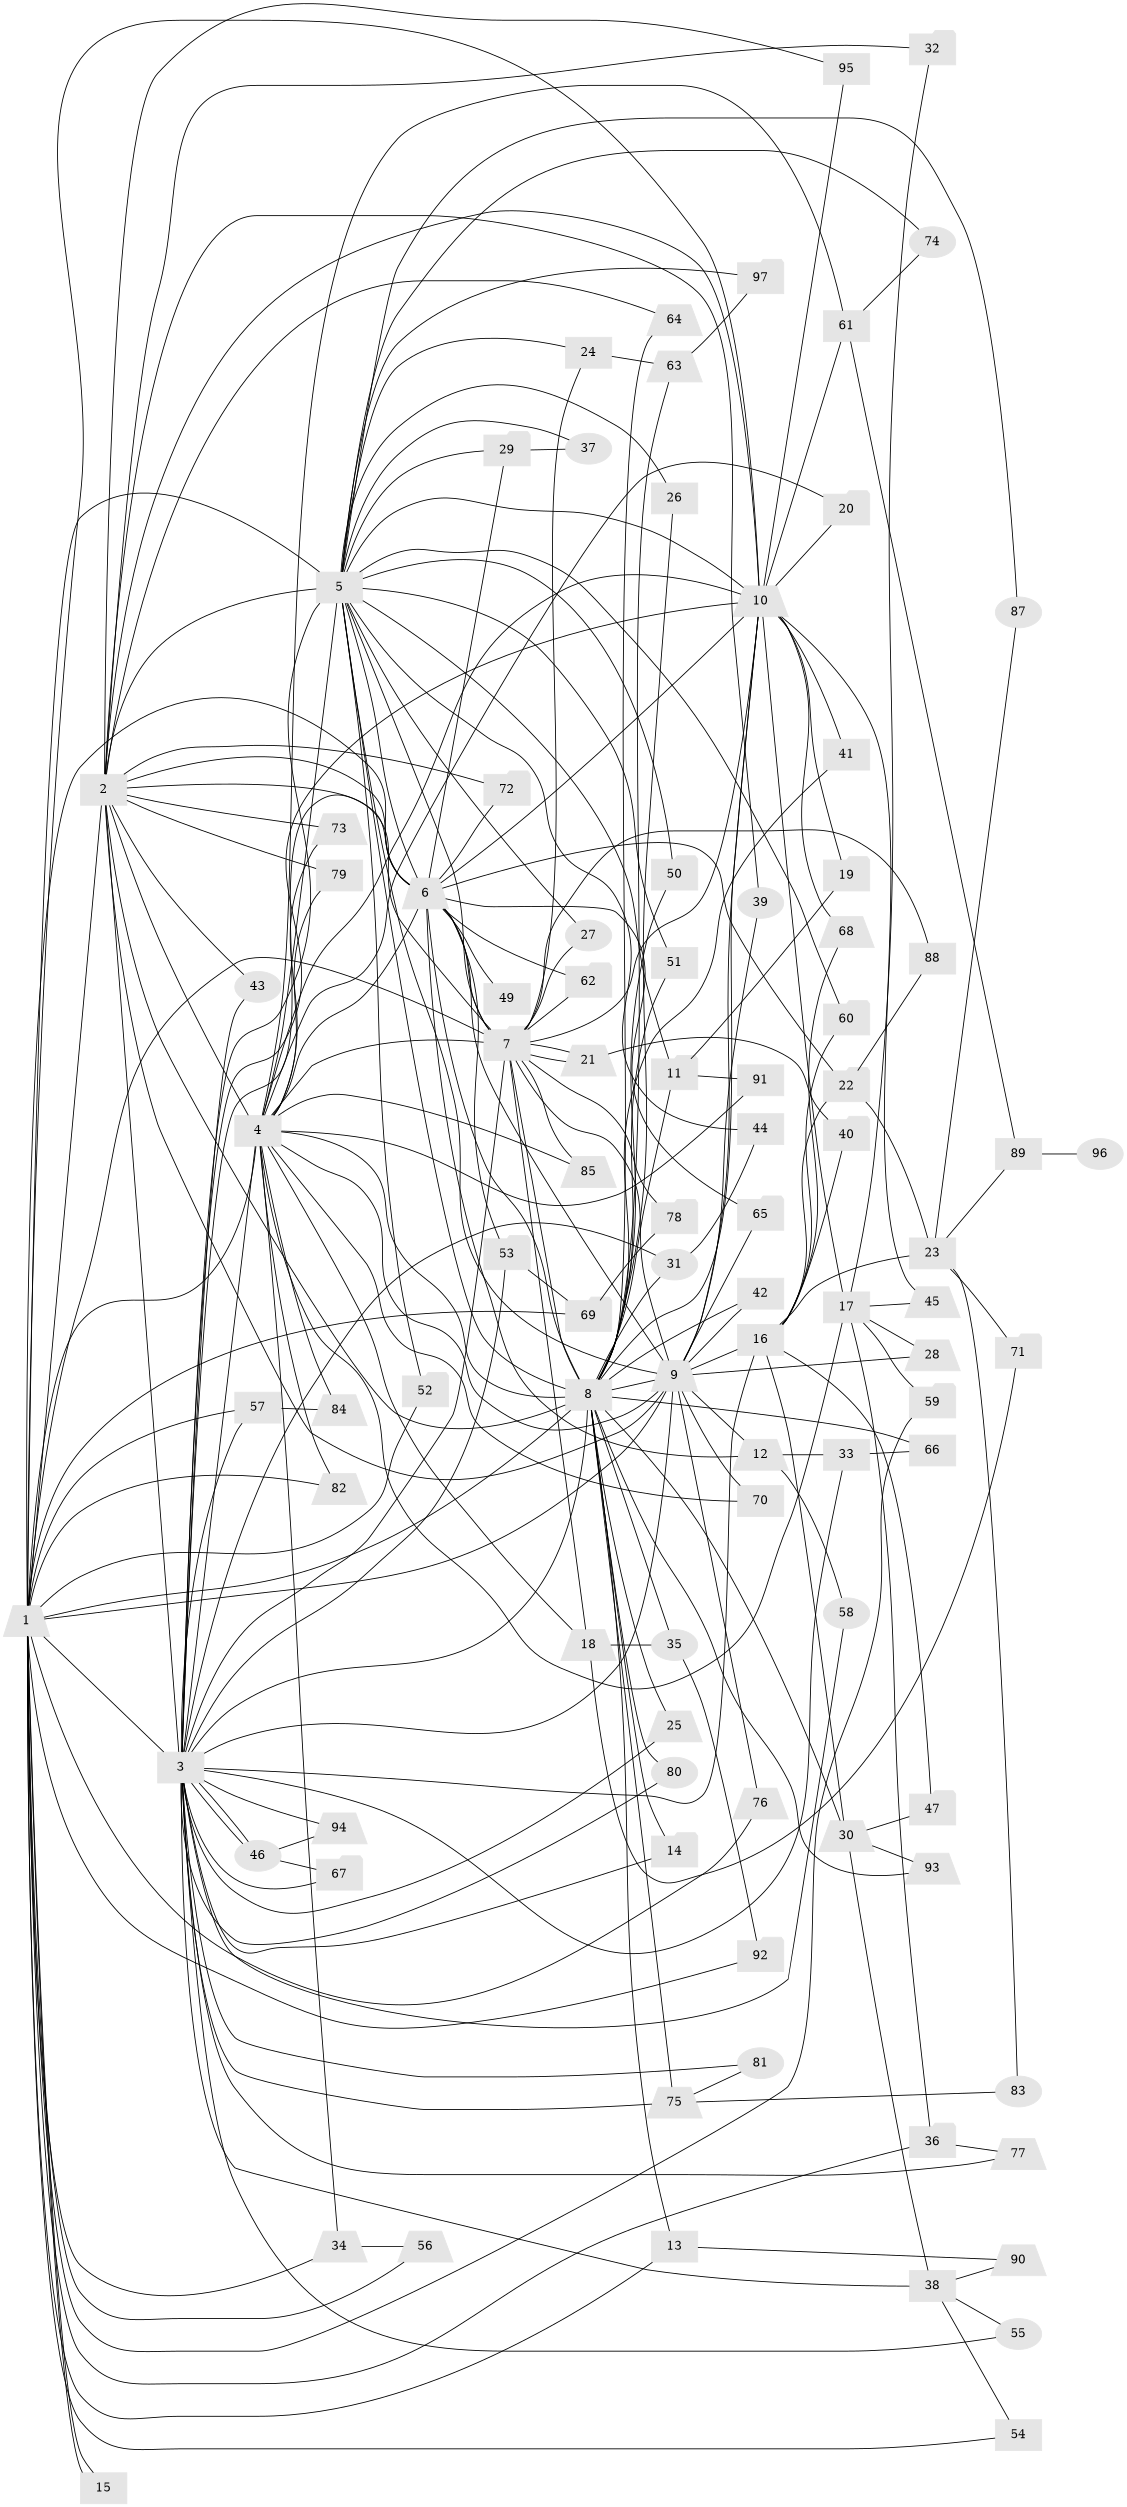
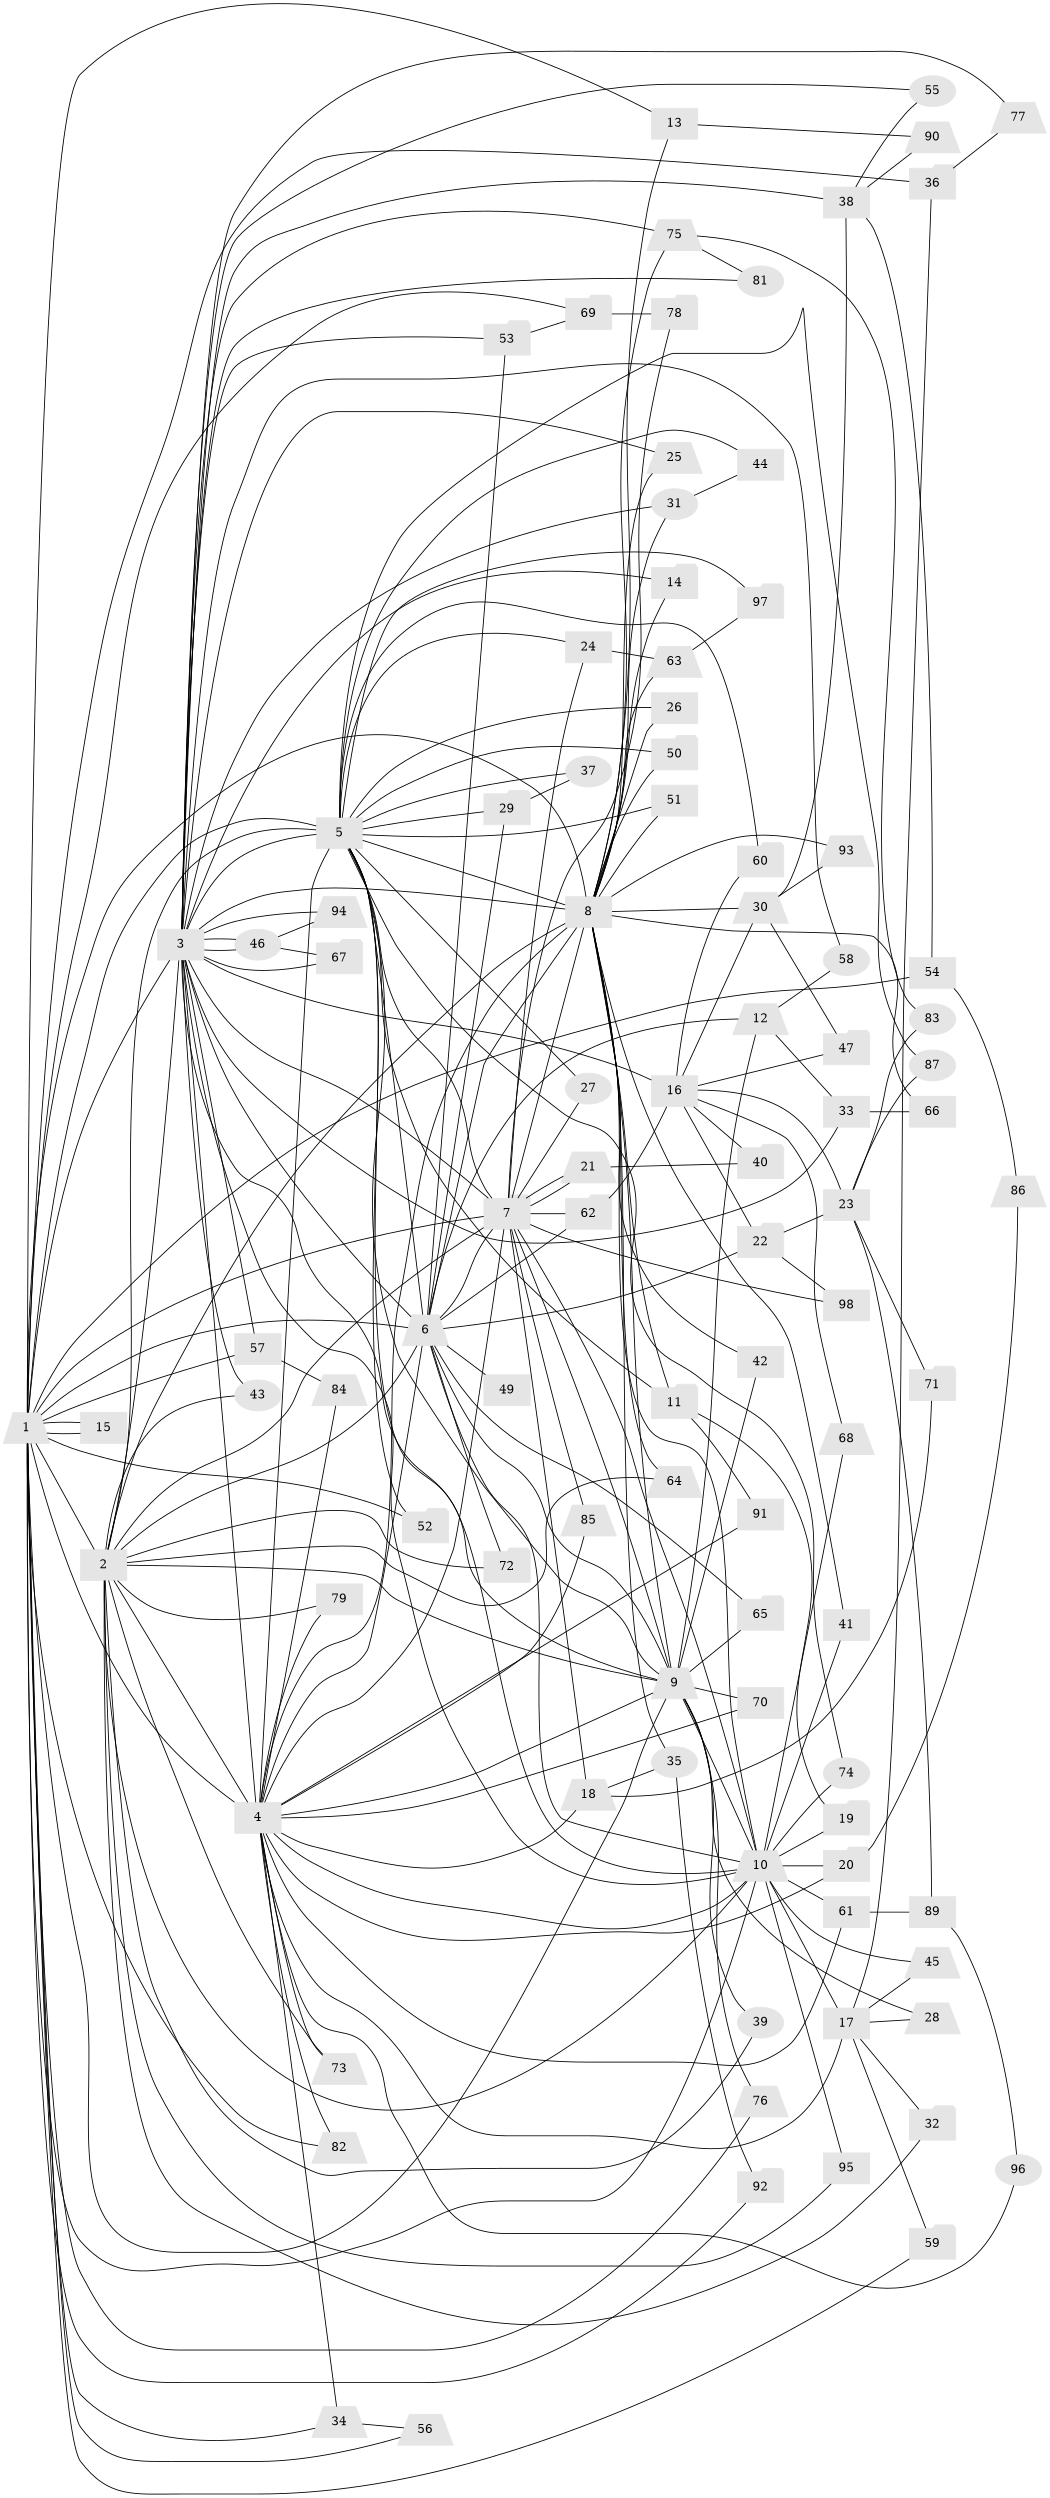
edge "74" -- "61": now "74" -- "10"
node "88": label "88" -> "98"
node "86": added
edge "16" -- "9": now "16" -- "62"
node "80": removed
edge "4" -- "96": added
